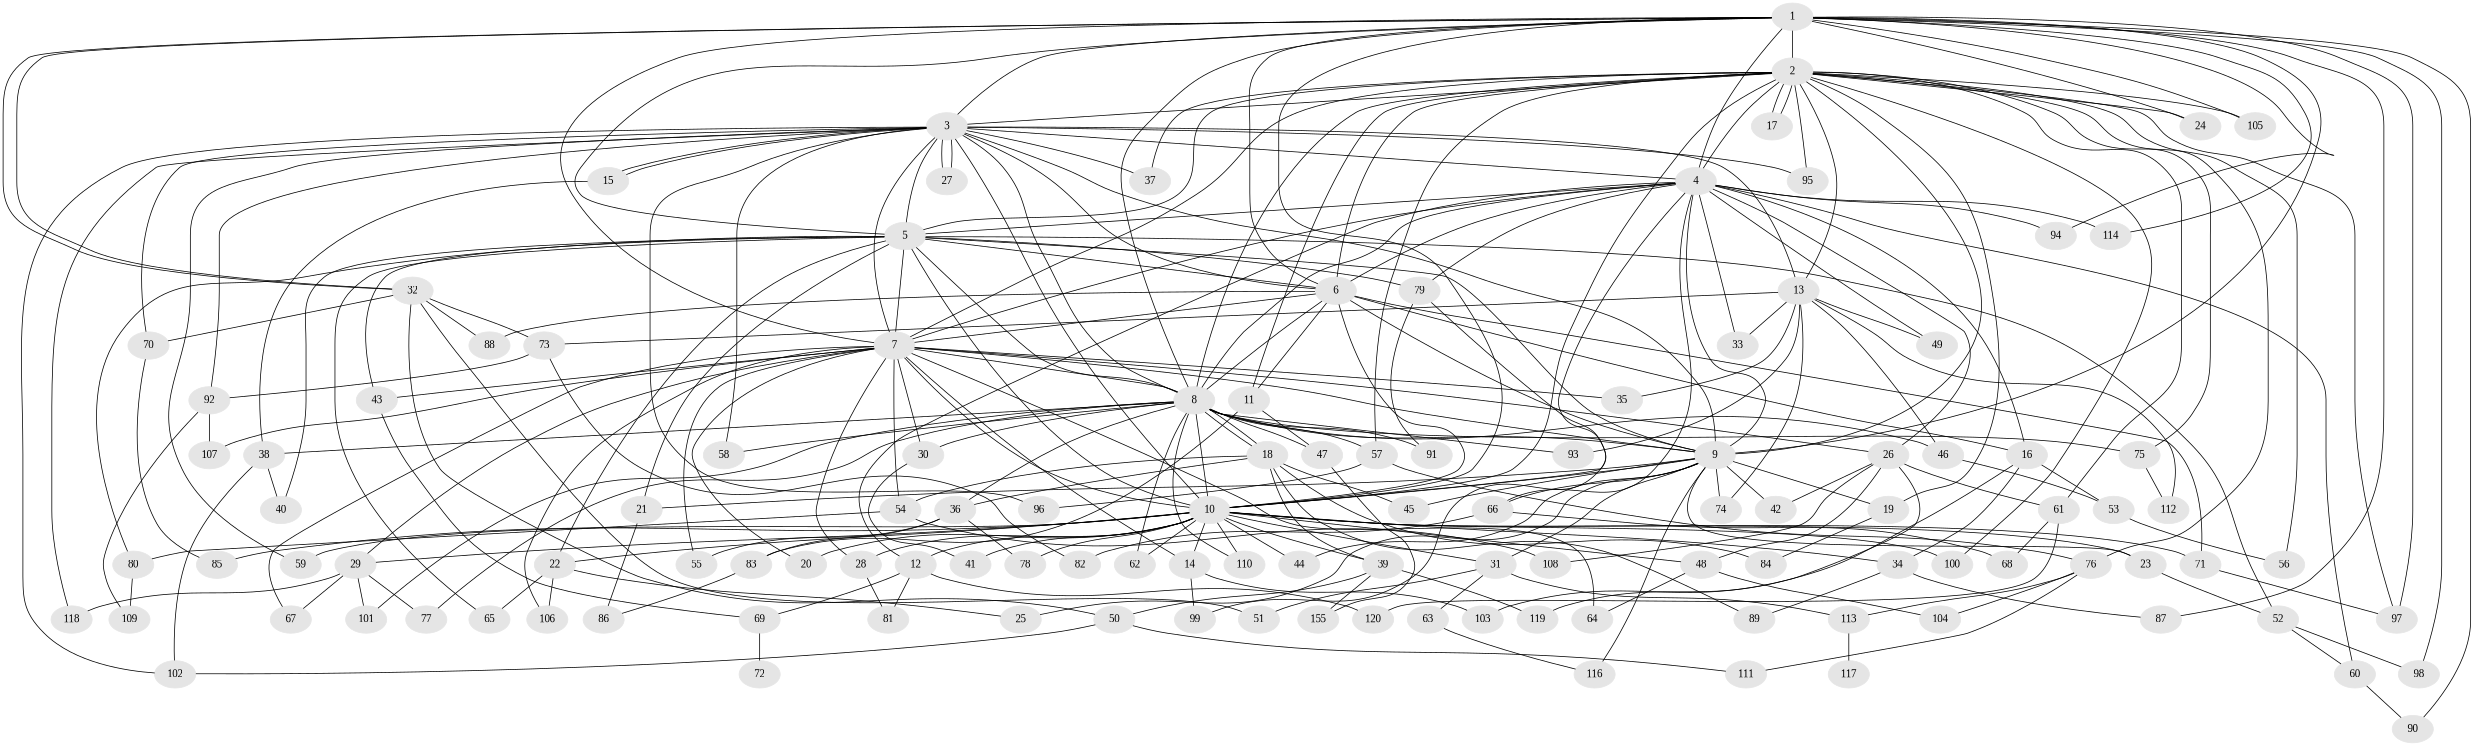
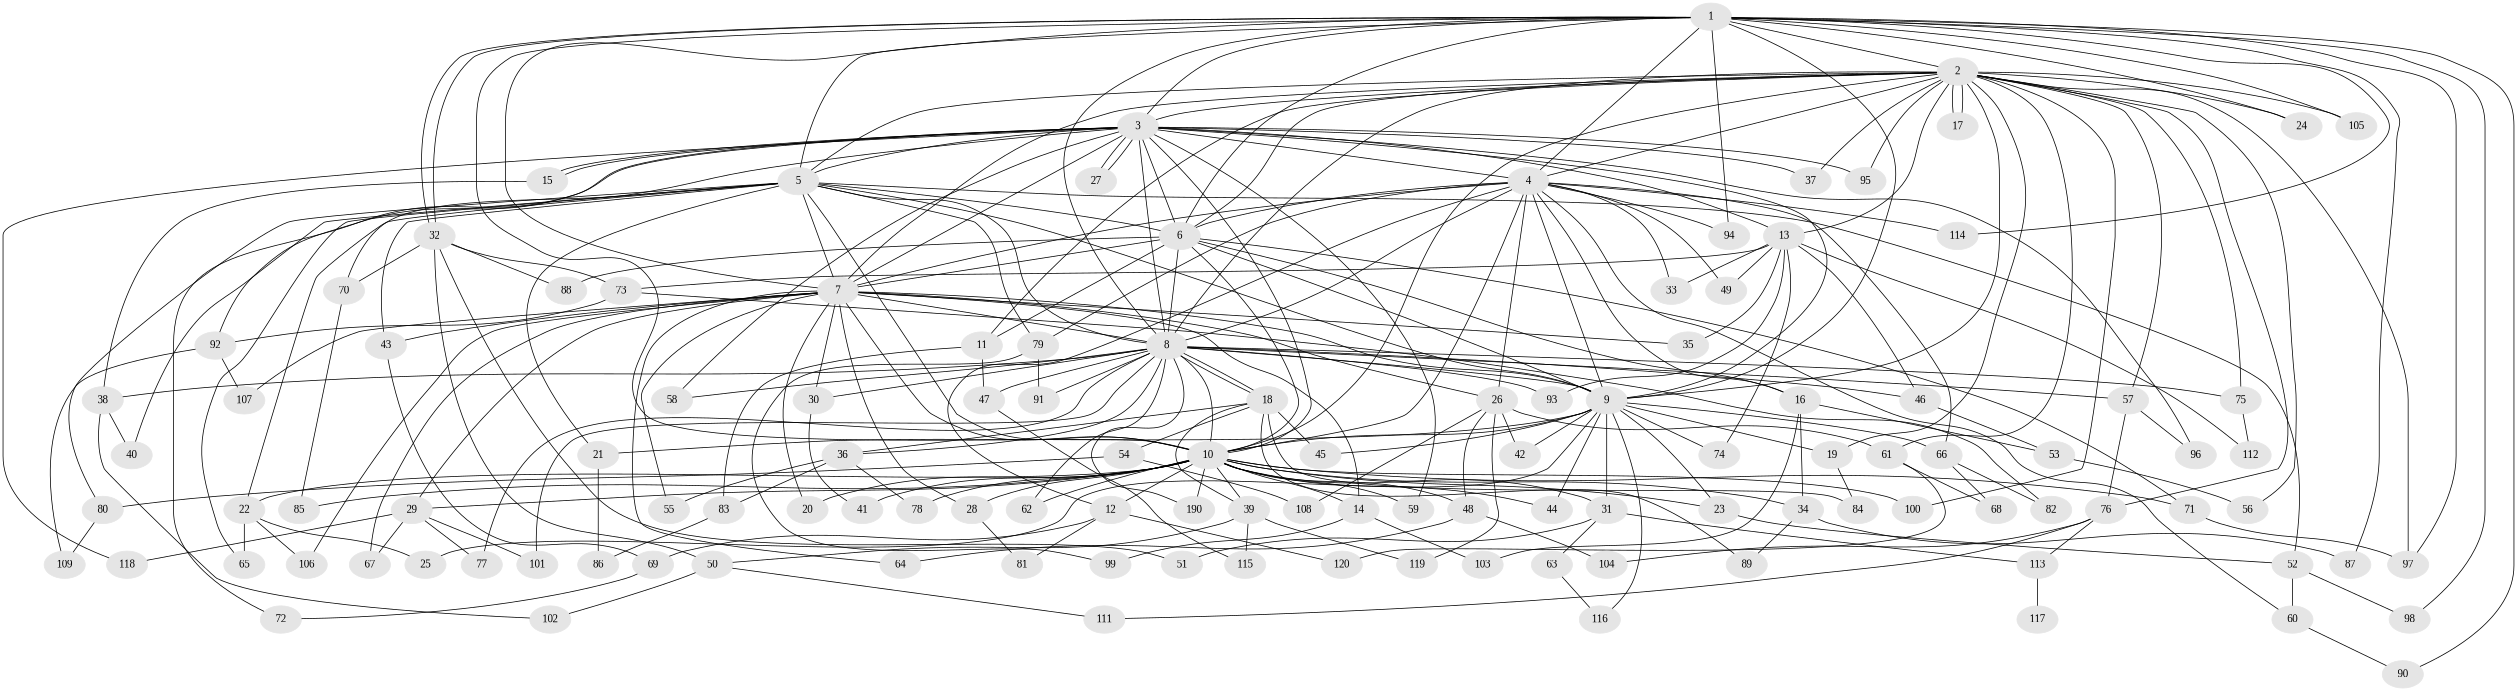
edge "3" -- "102": now "3" -- "72"
edge "4" -- "5": removed
edge "7" -- "54": removed
node "110": label "110" -> "190"
node "155": label "155" -> "115"
